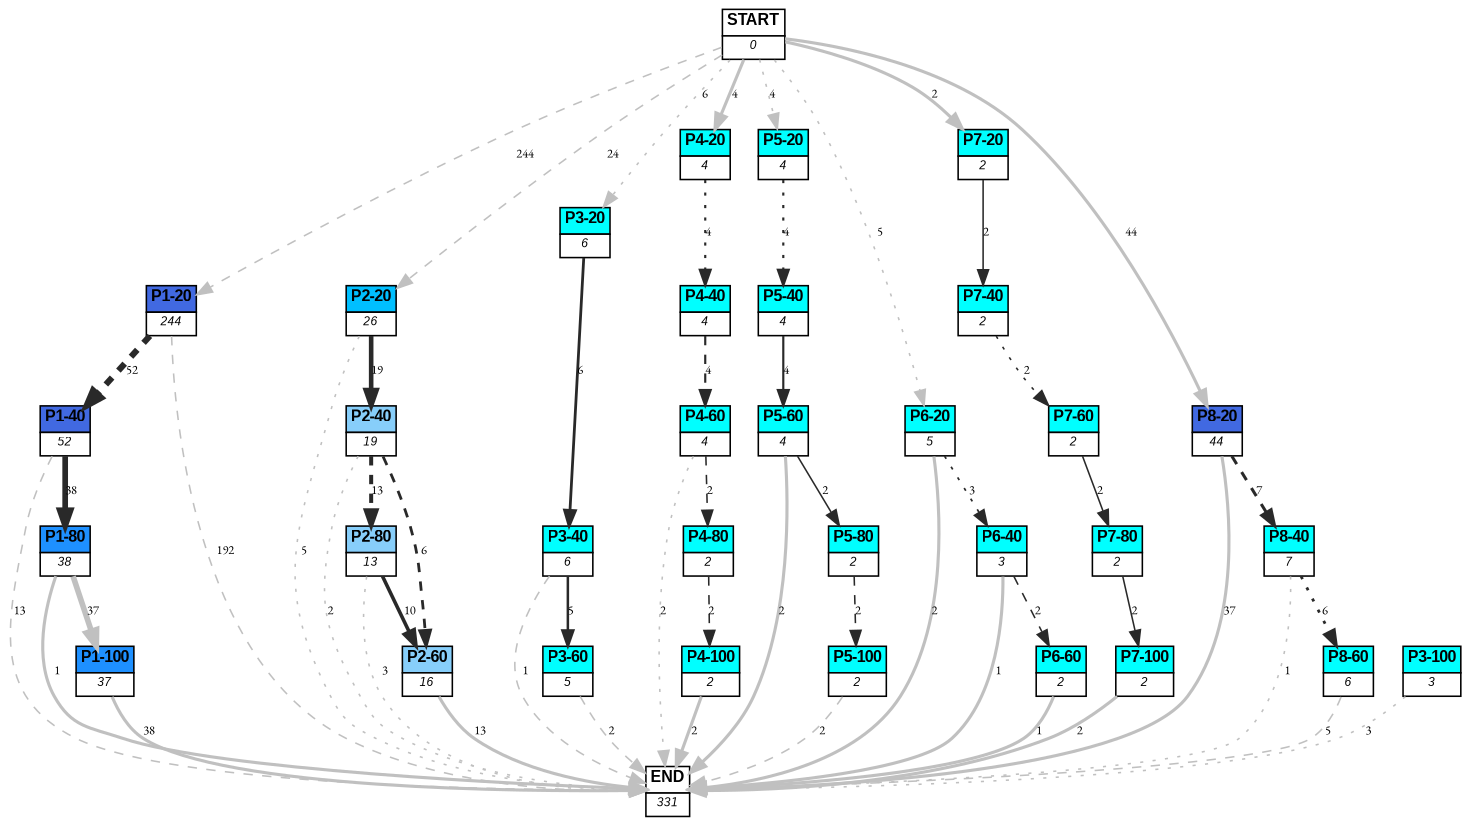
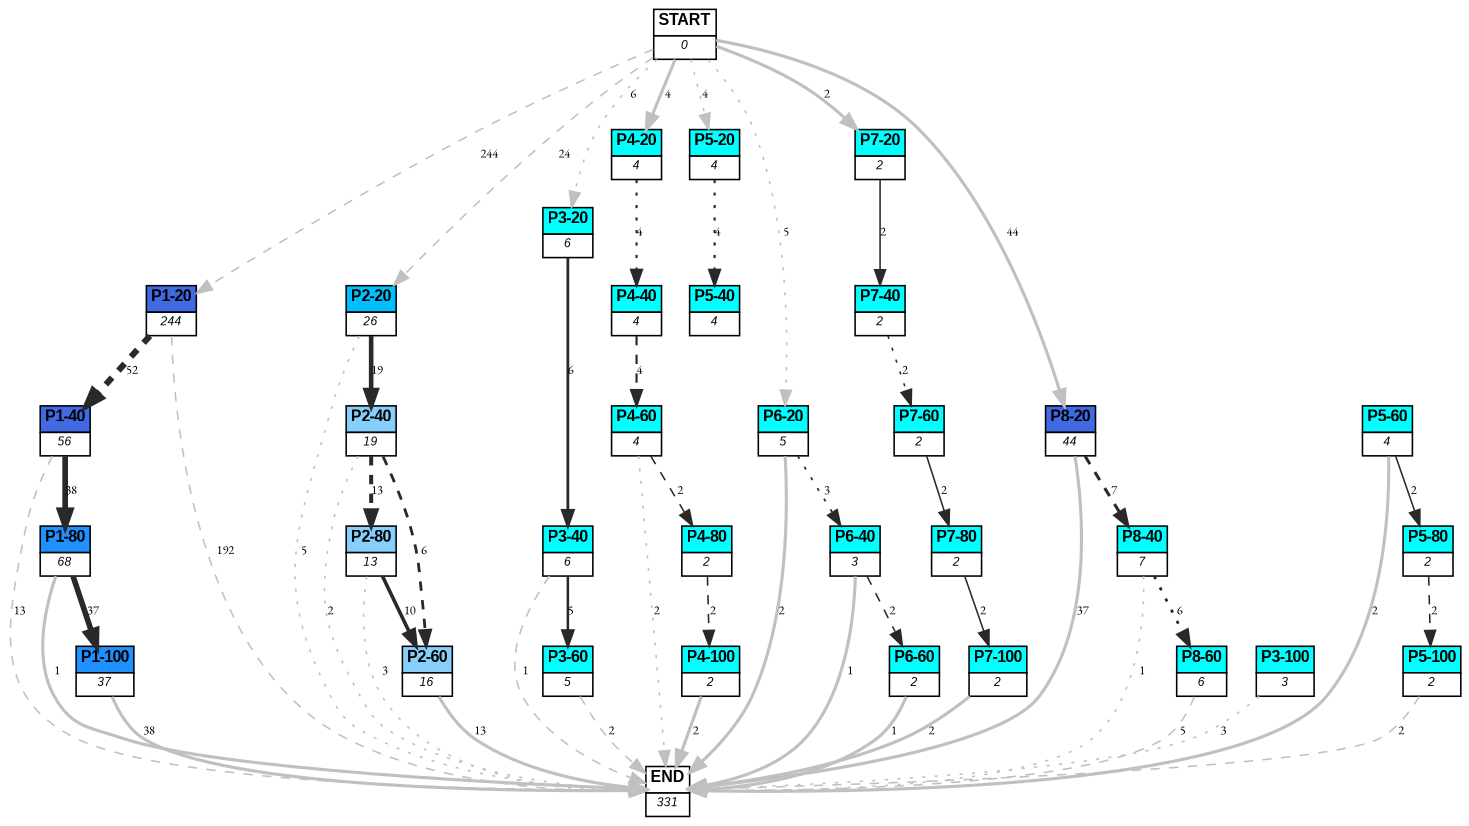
edge "P5-40" -> "P5-60": removed, label "4"
node "P1-40": text "52" -> "56"
node "P1-80": text "38" -> "68"
edge "P1-80" -> "P1-100": color grey -> grey16
